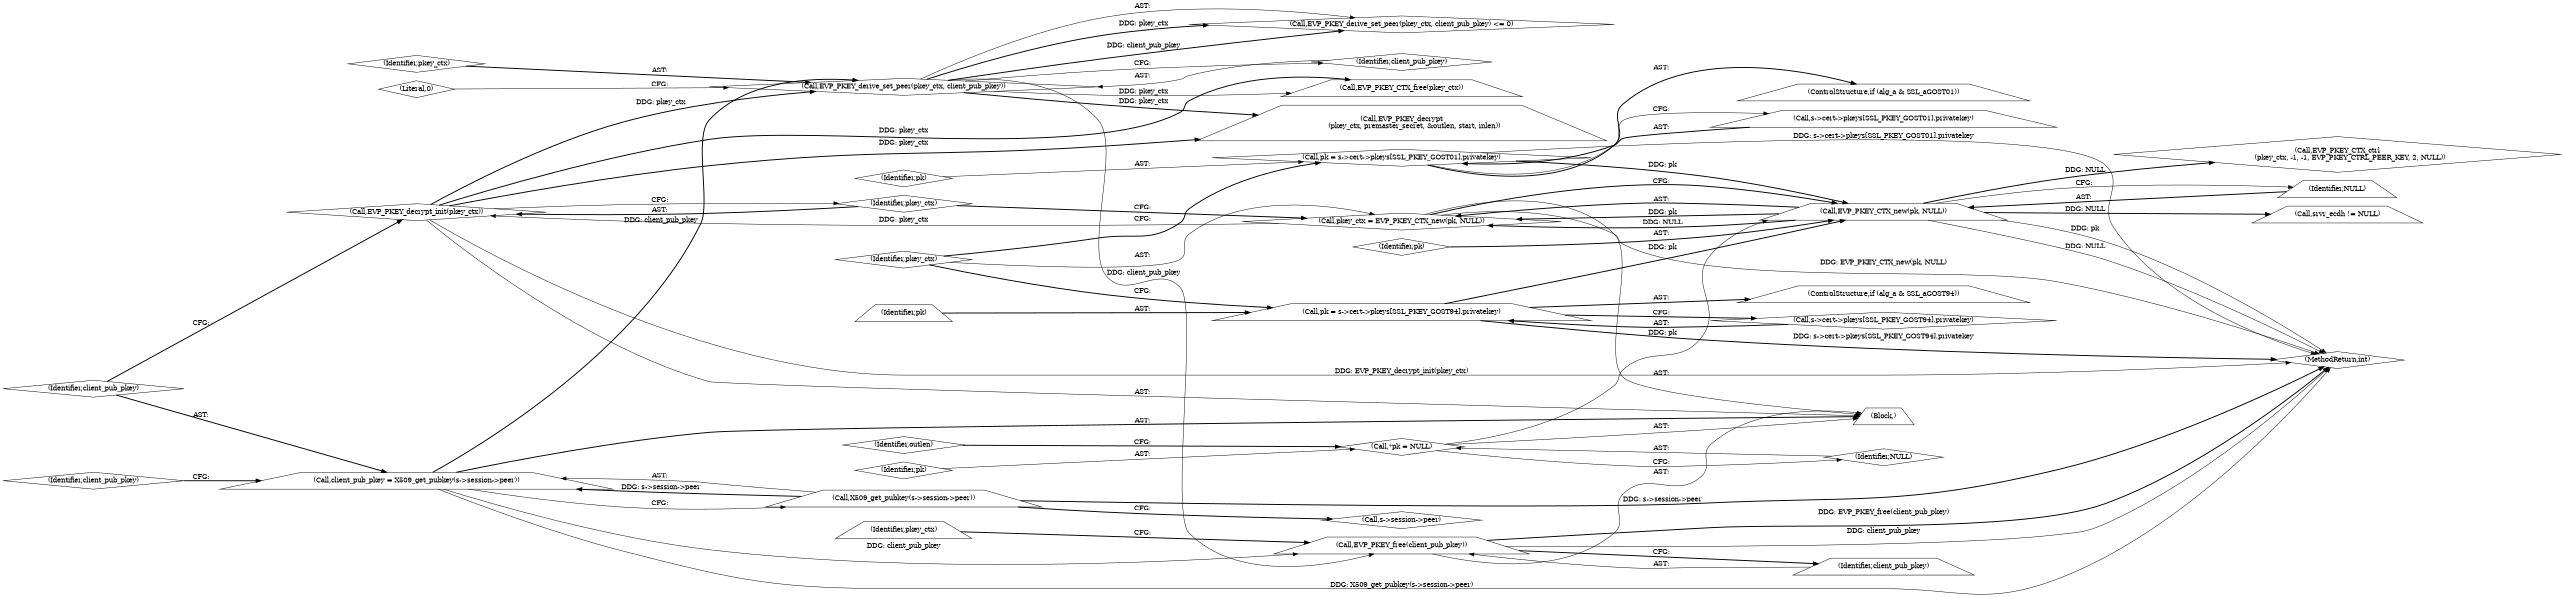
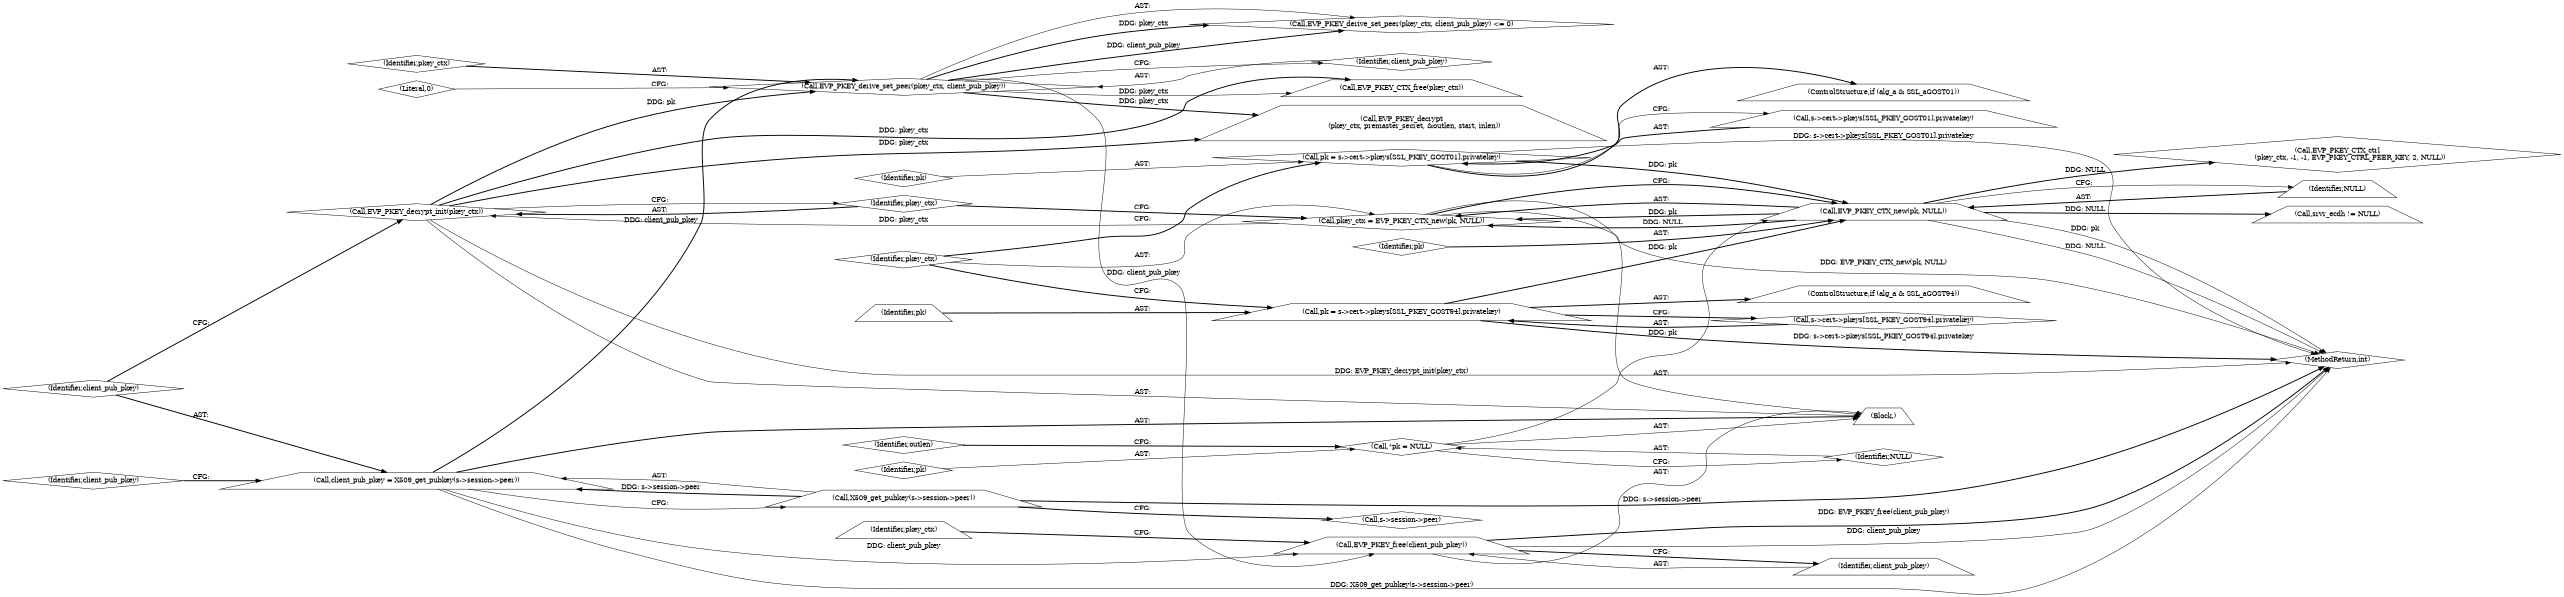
edge "(Call,EVP_PKEY_decrypt_init(pkey_ctx))" -> "(Call,EVP_PKEY_derive_set_peer(pkey_ctx, client_pub_pkey))": label "DDG: pkey_ctx" -> "DDG: pk"
